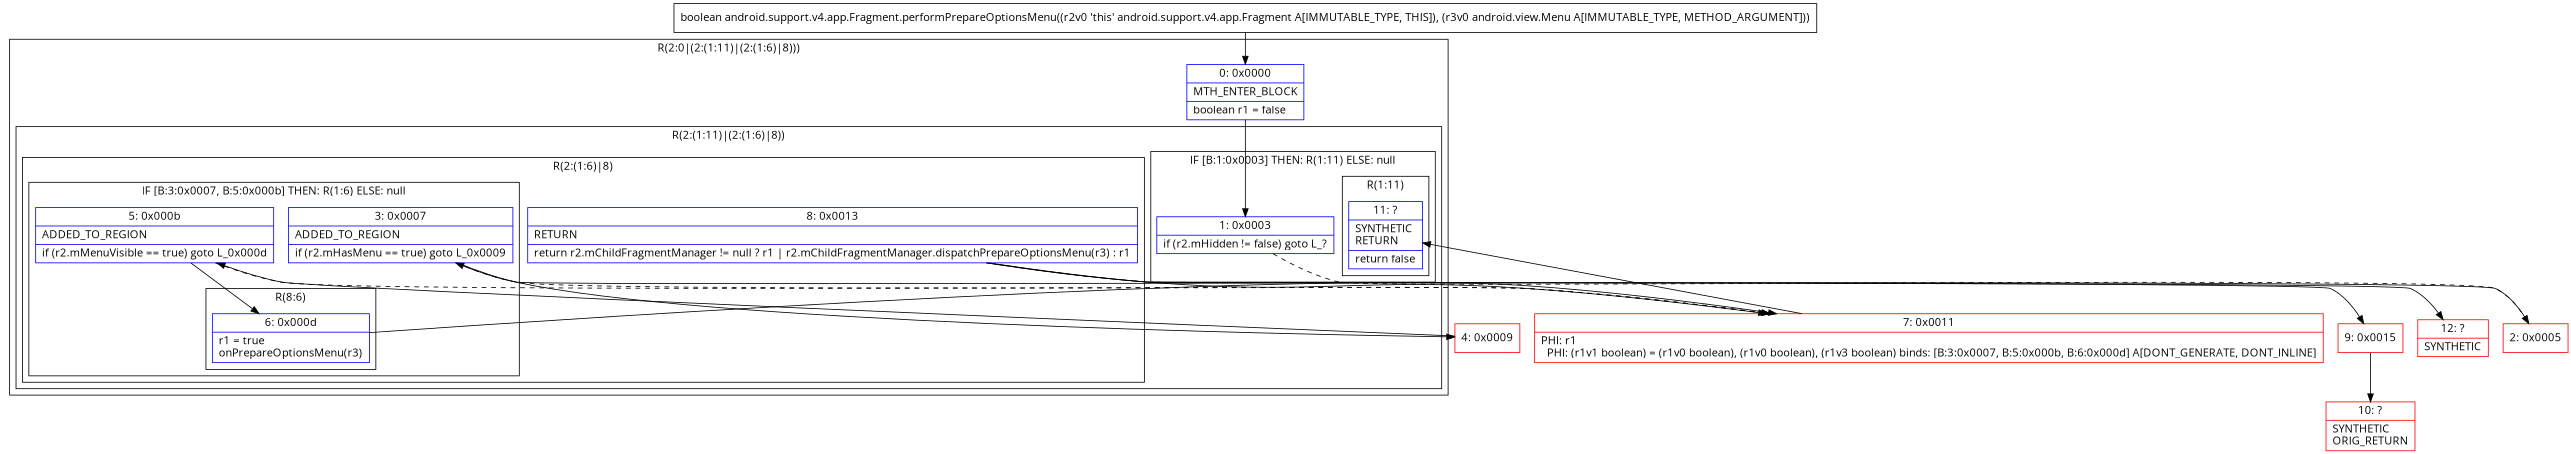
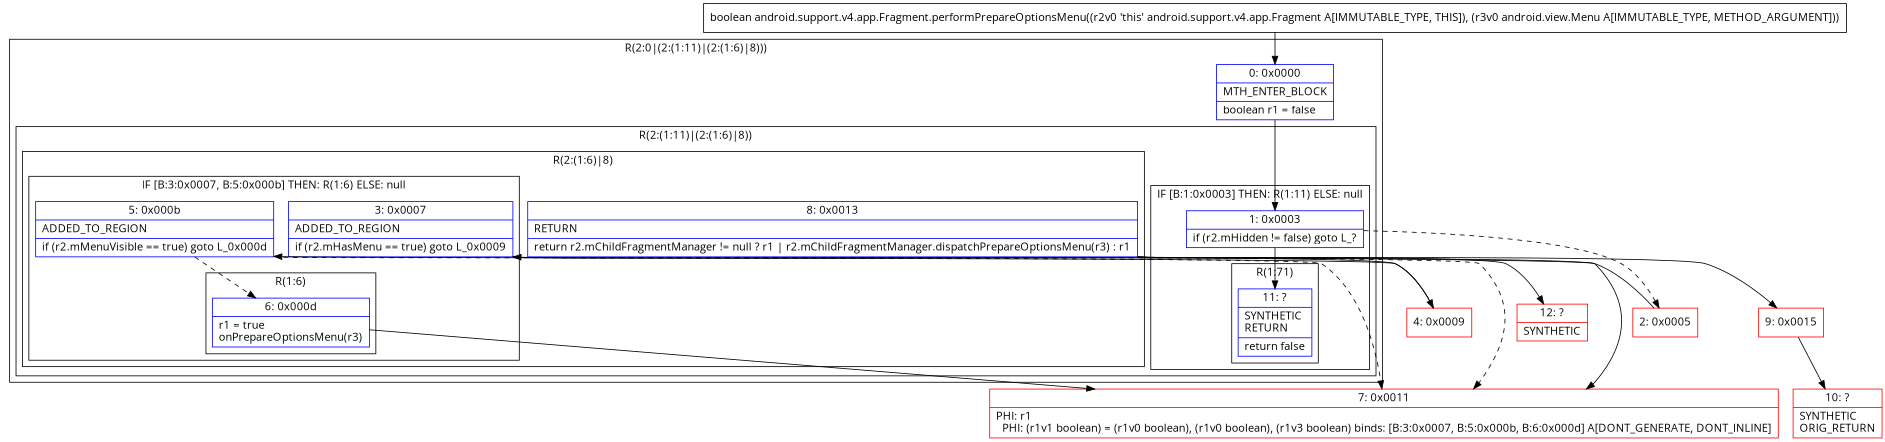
cluster "R(1:11)": label "R(1:11)" -> "R(1:71)"
edge "7: 0x0011" -> "11: ?": now "1: 0x0003" -> "11: ?"
edge "5: 0x000b" -> "6: 0x000d": style solid -> dashed
cluster "R(8:6)": label "R(8:6)" -> "R(1:6)"
